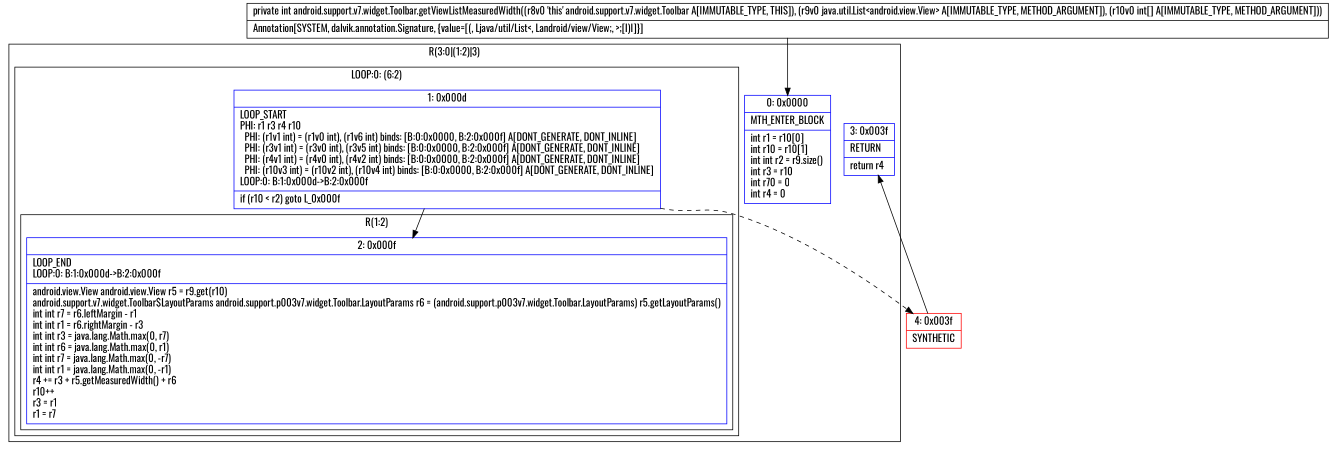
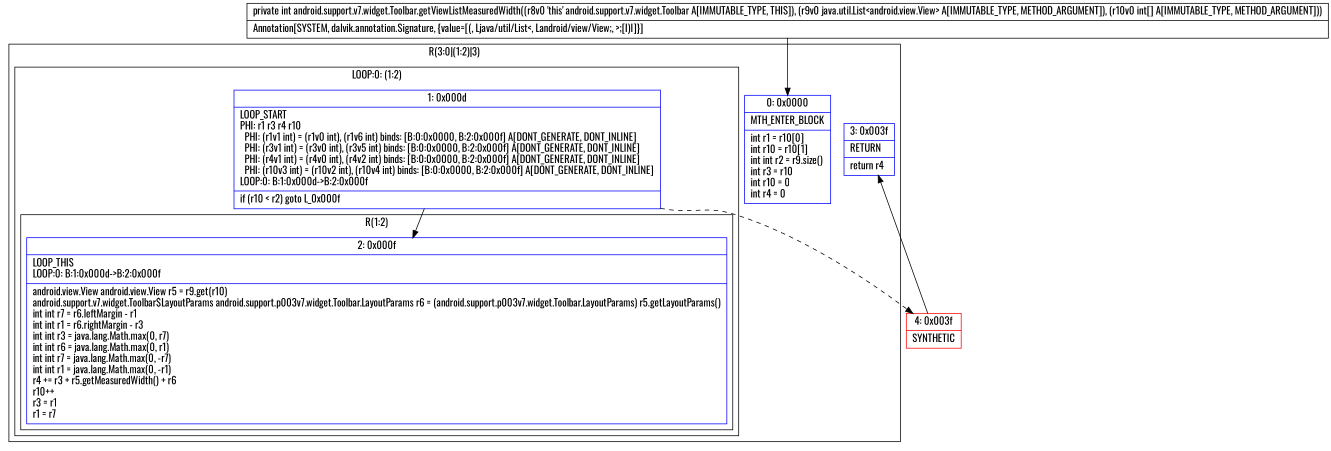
cluster "LOOP:0: (6:2)": label "LOOP:0: (6:2)" -> "LOOP:0: (1:2)"
node "0: 0x0000": text "int r70 = 0" -> "int r10 = 0"
node "2: 0x000f": text "LOOP_END" -> "LOOP_THIS"
